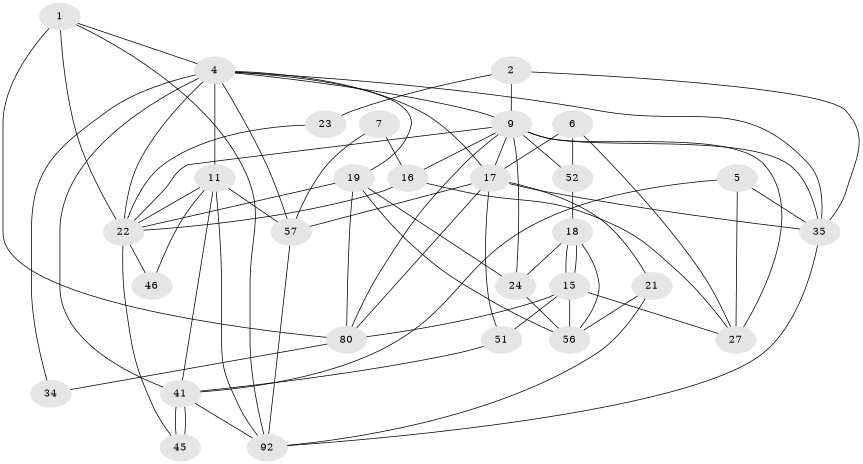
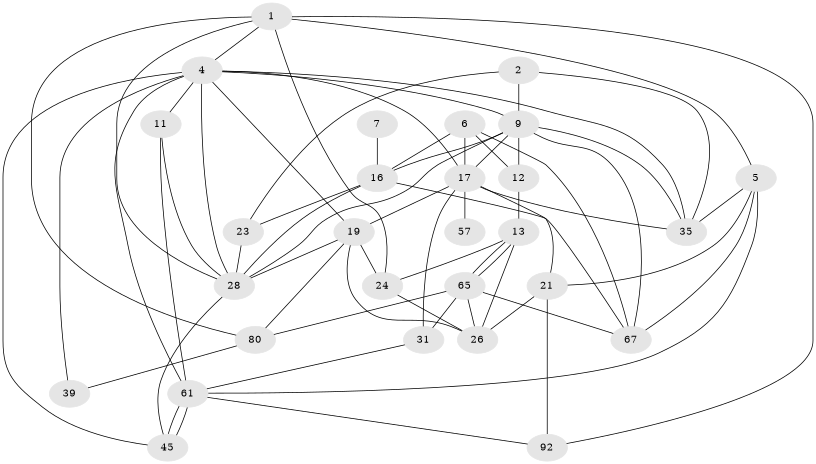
edge "1" -- "5": added
edge "4" -- "57": now "4" -- "45"
edge "6" -- "16": added
edge "7" -- "57": removed
node "52": label "52" -> "12"
edge "16" -- "23": added
edge "9" -- "24": now "1" -- "24"
edge "11" -- "57": removed
edge "9" -- "80": removed
node "22": label "22" -> "28"
node "18": label "18" -> "13"
edge "17" -- "80": now "17" -- "19"
edge "5" -- "21": added
node "46": removed
node "15": label "15" -> "65"
edge "11" -- "92": removed
edge "57" -- "92": removed
node "51": label "51" -> "31"
node "56": label "56" -> "26"
node "27": label "27" -> "67"
node "34": label "34" -> "39"
node "41": label "41" -> "61"
edge "35" -- "92": removed
